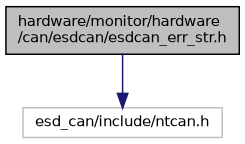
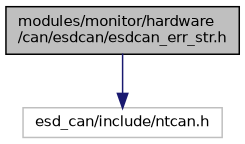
node "hardware/monitor/hardware /can/esdcan/esdcan_err_str.h": label "hardware/monitor/hardware /can/esdcan/esdcan_err_str.h" -> "modules/monitor/hardware /can/esdcan/esdcan_err_str.h"
